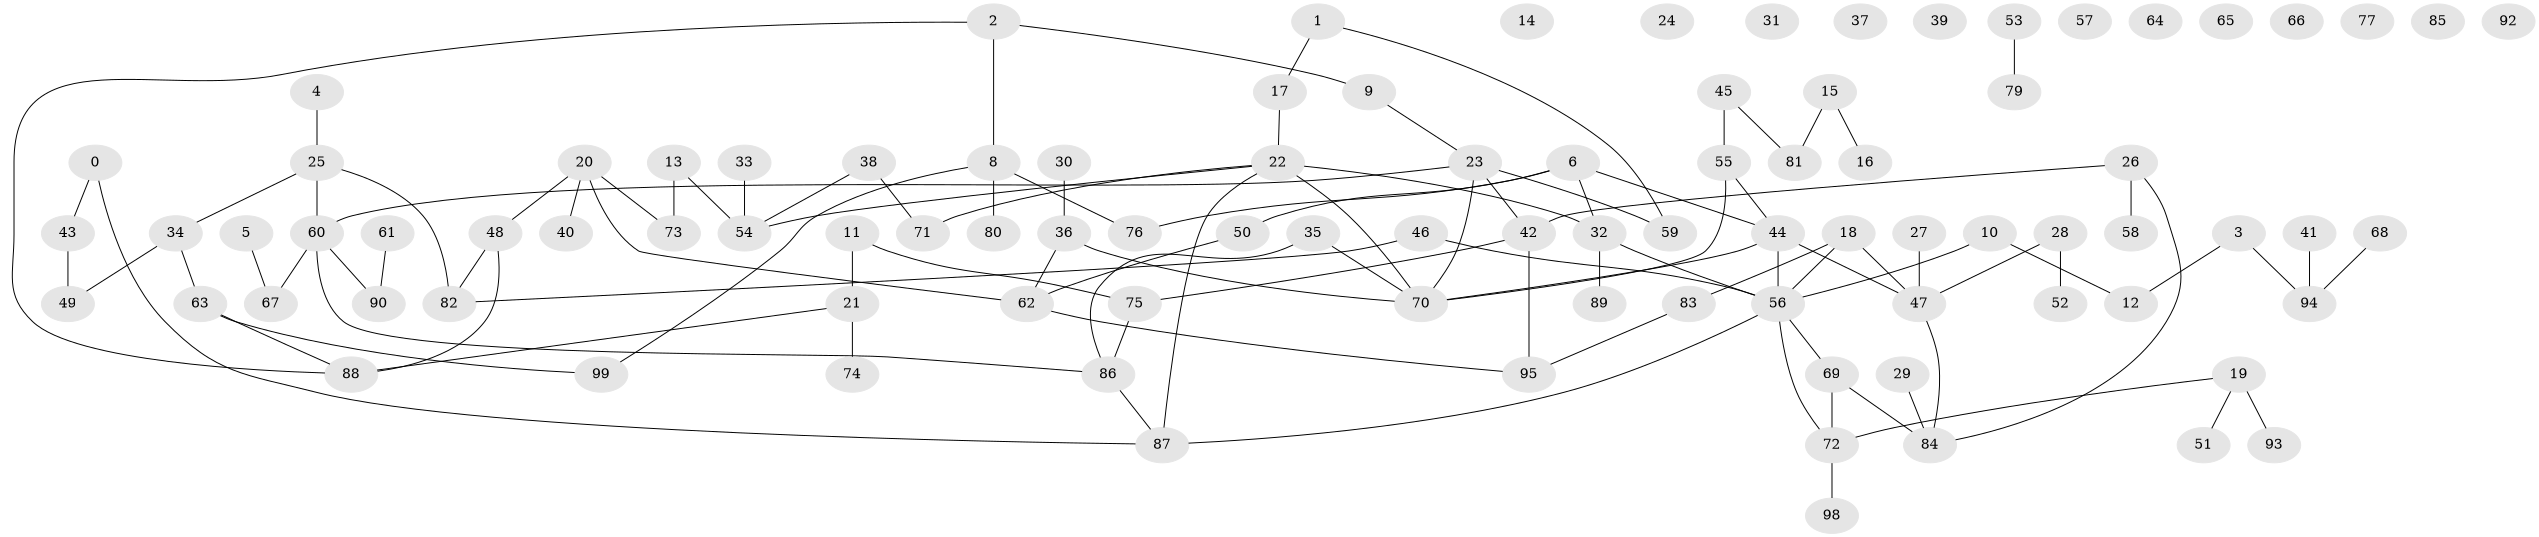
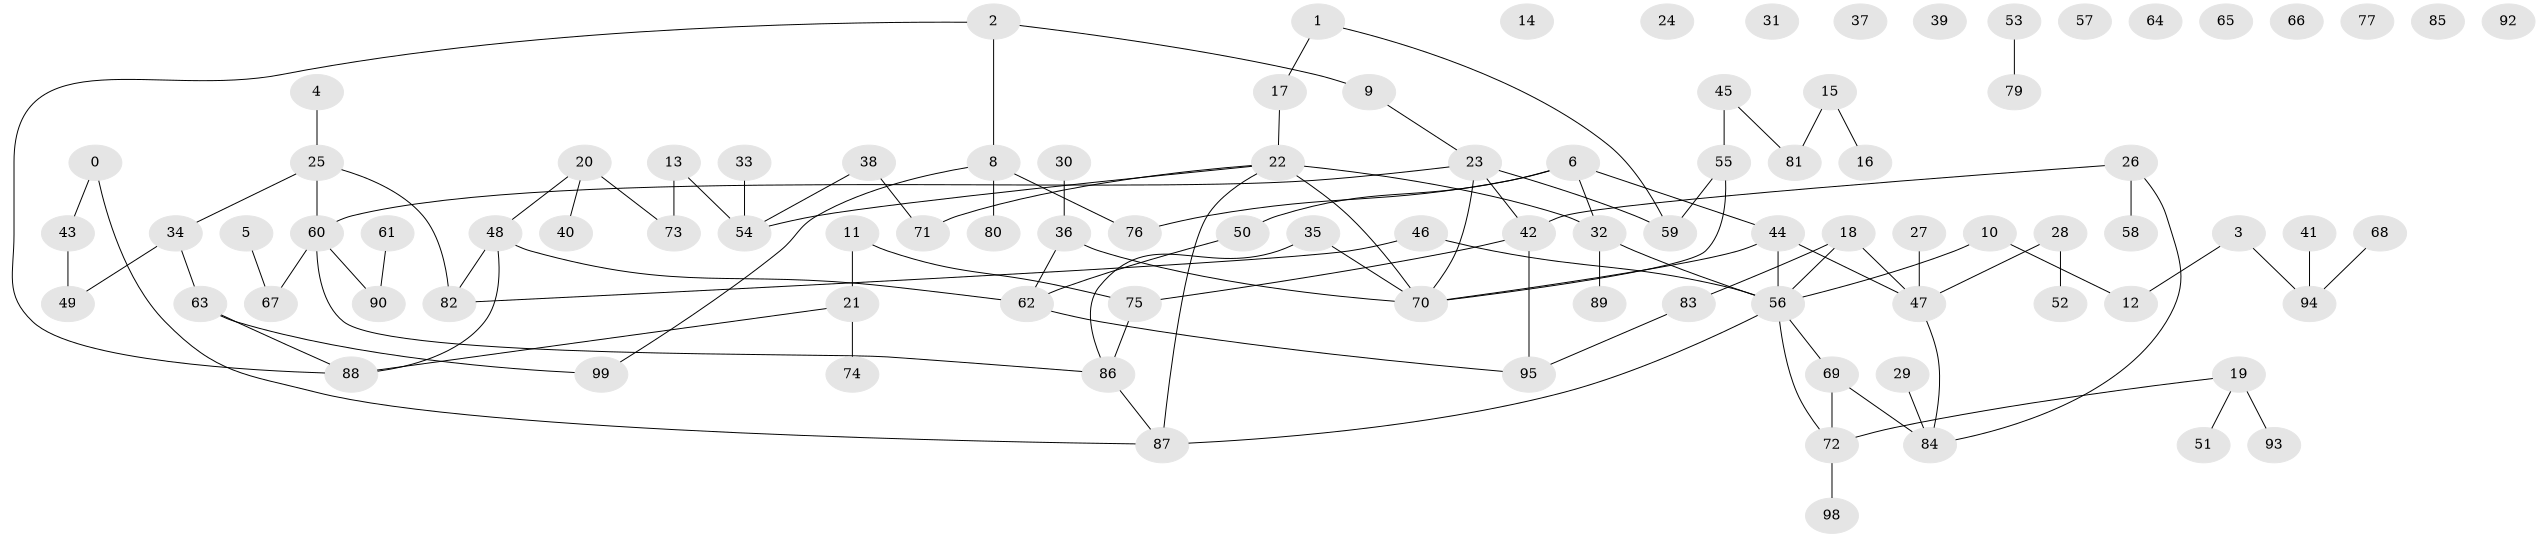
edge "55" -- "44": now "55" -- "59"
edge "20" -- "62": now "48" -- "62"
